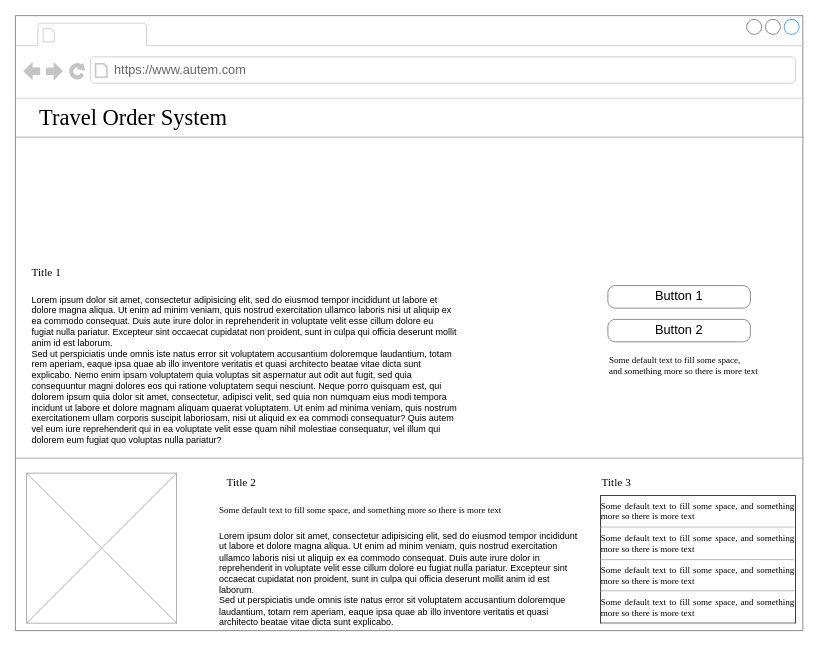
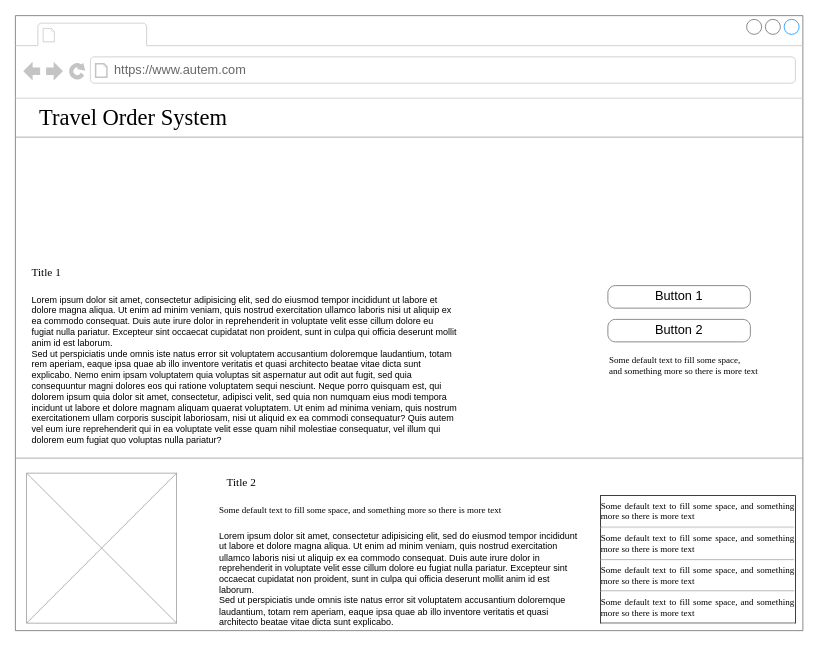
node "Title 3": removed
